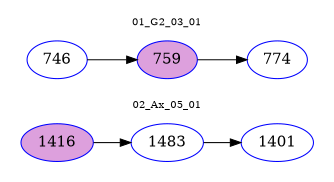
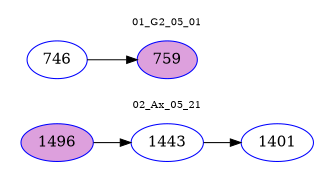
cluster "01_G2_03_01": label "01_G2_03_01" -> "01_G2_05_01"
node "774": removed
cluster "02_Ax_05_01": label "02_Ax_05_01" -> "02_Ax_05_21"
node "1416": label "1416" -> "1496"
node "1483": label "1483" -> "1443"
